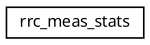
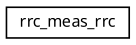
node "rrc_meas_stats": label "rrc_meas_stats" -> "rrc_meas_rrc"
